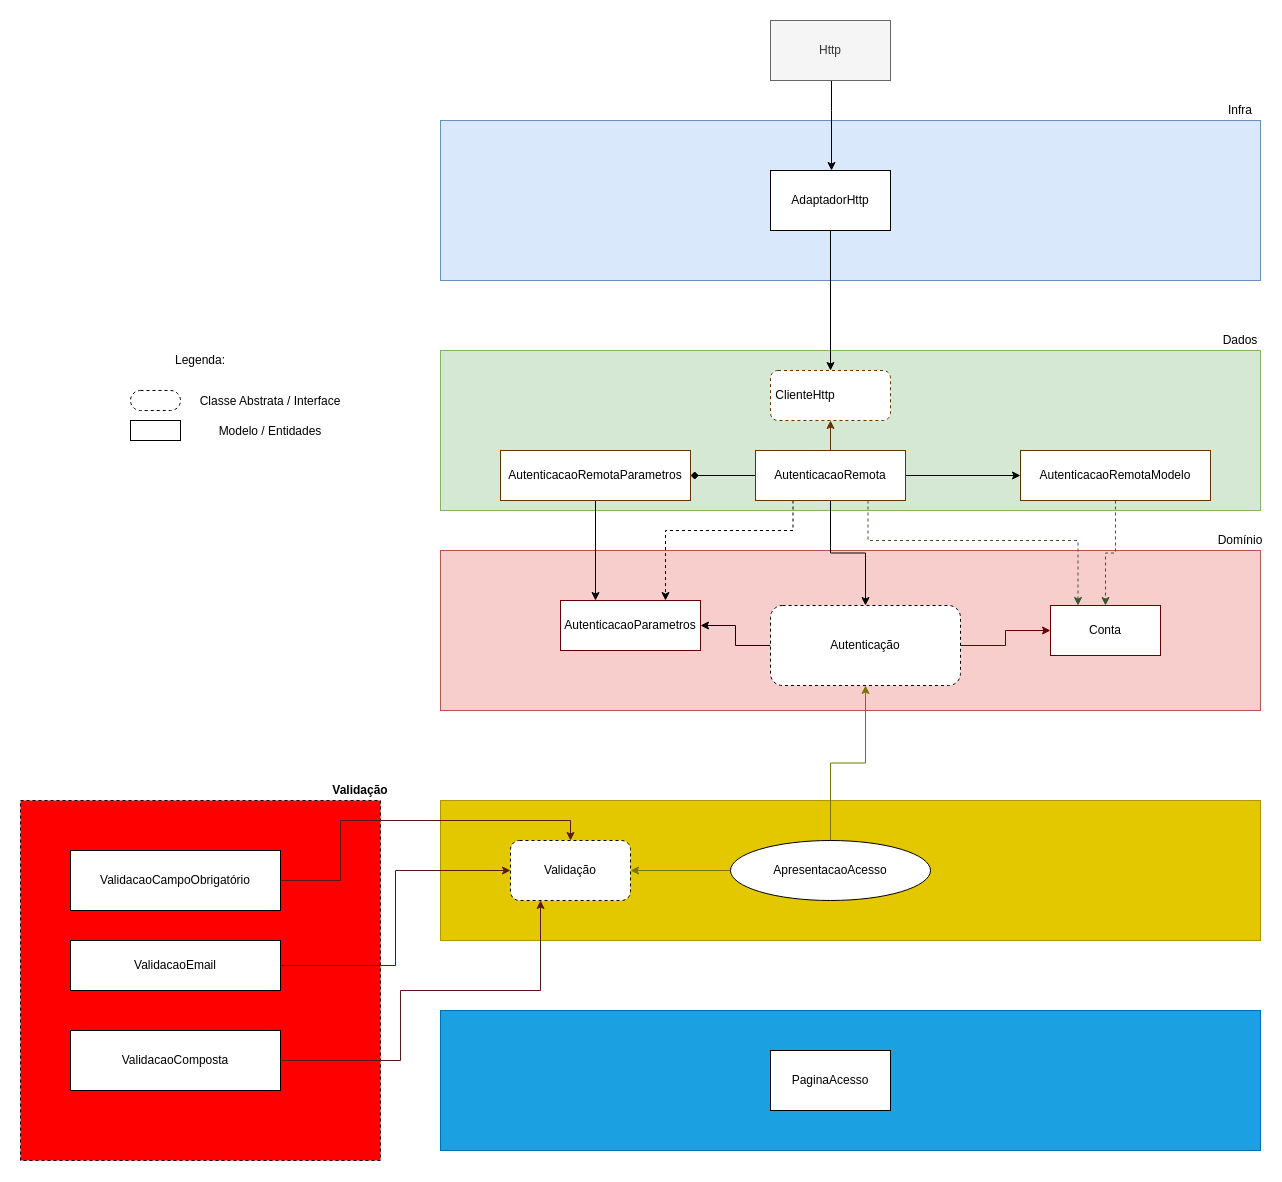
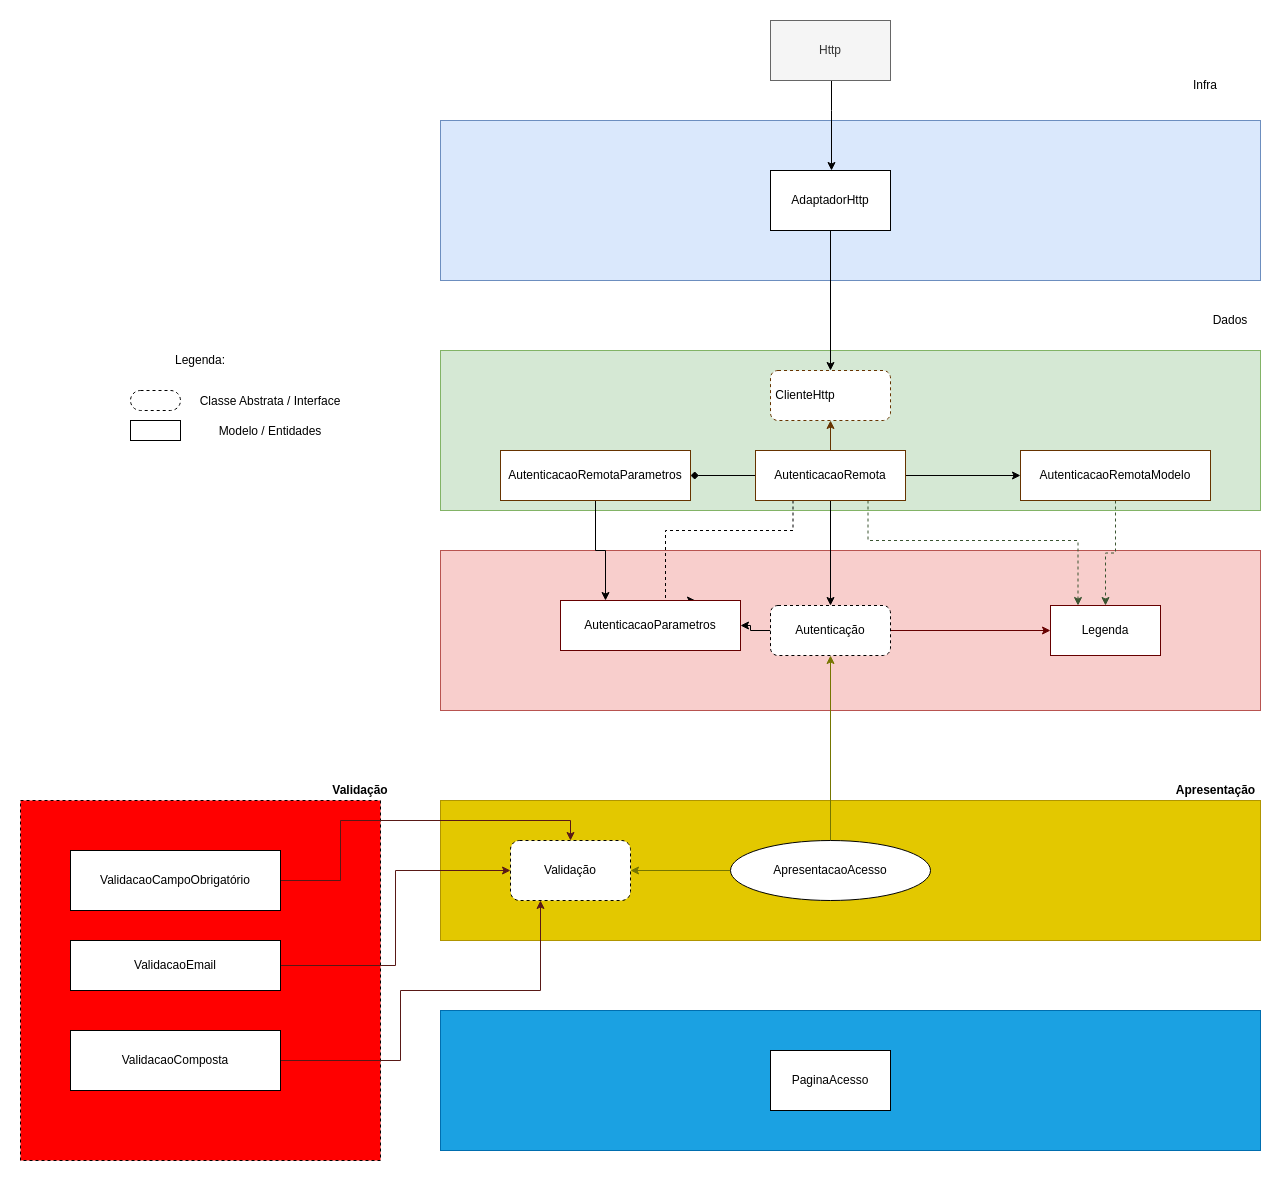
node "Infra": moved (1241, 111) -> (1206, 86)
node "Dados": moved (1241, 341) -> (1231, 321)
node "Domínio": removed
node "AutenticacaoParametros": size 140x50 -> 180x50
node "Conta": label "Conta" -> "Legenda"
node "Autenticação": size 190x80 -> 120x50
node "Apresentação": added
